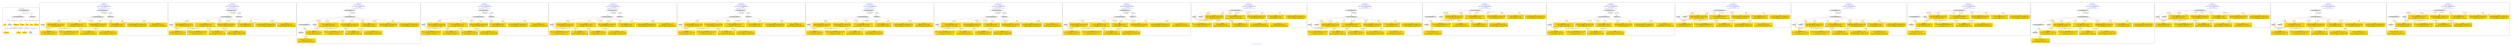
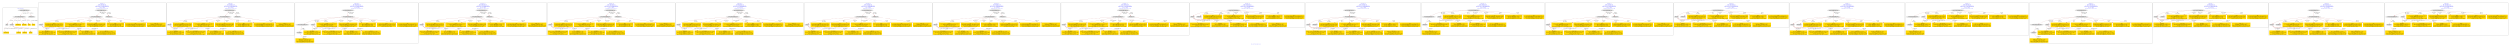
node "made": fillcolor gold -> lightgray
node "image_url": removed
node "artist": fillcolor lightgray -> gold
